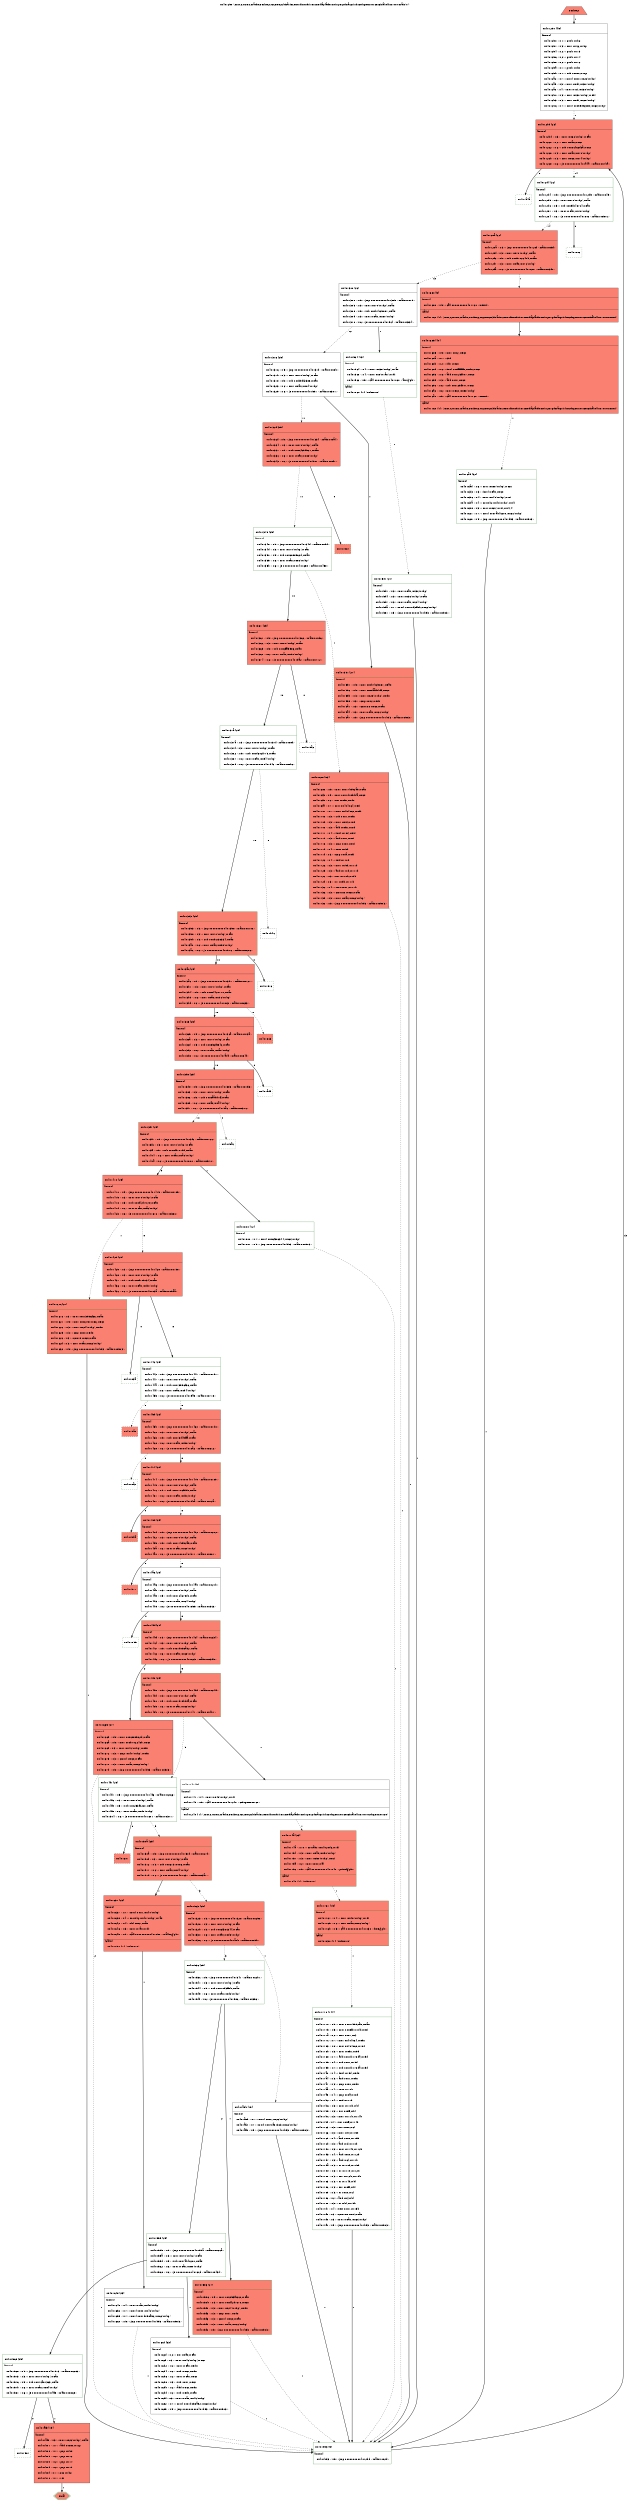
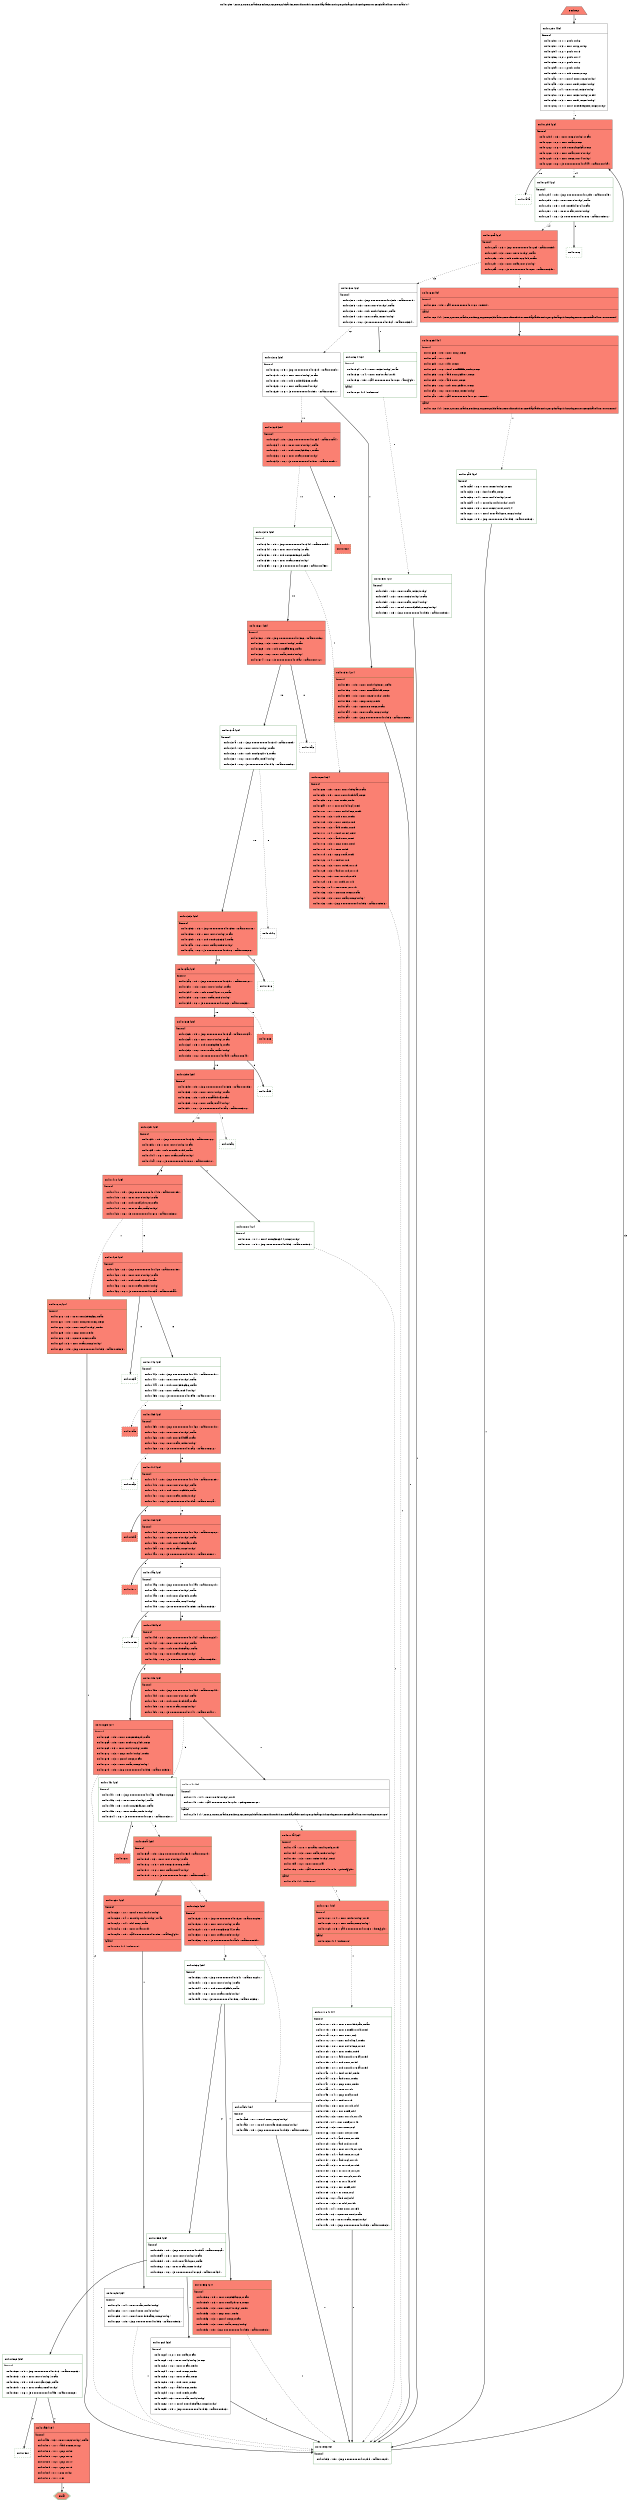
edge "0x4012bd [23]" -> "0x401a4a": label " 0" -> " 10"
edge "0x4016cd [33]" -> "0x401b93 [5]": style dashed -> bold
